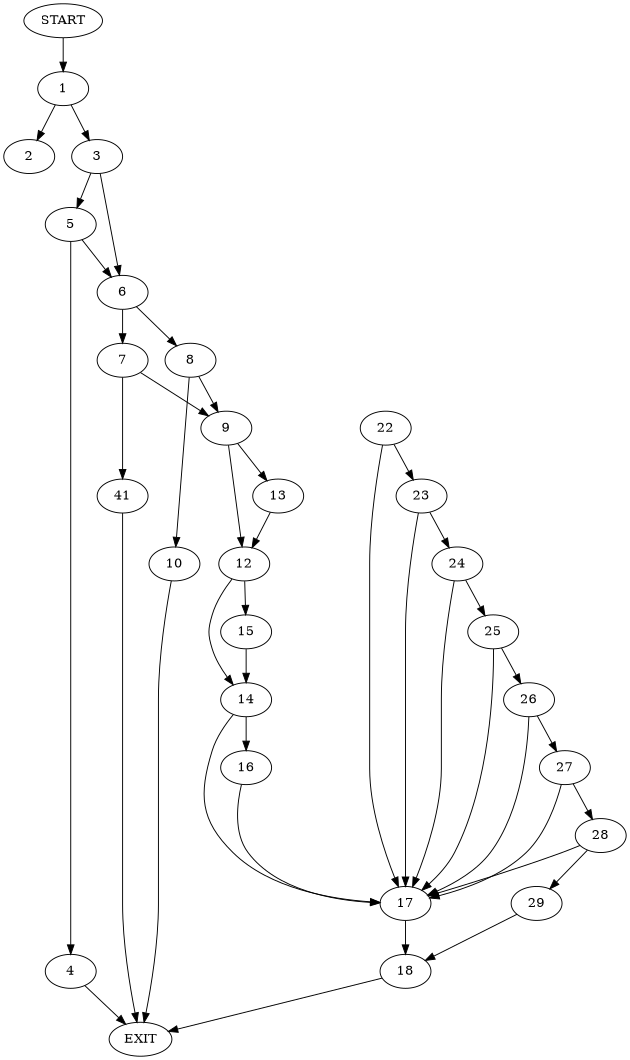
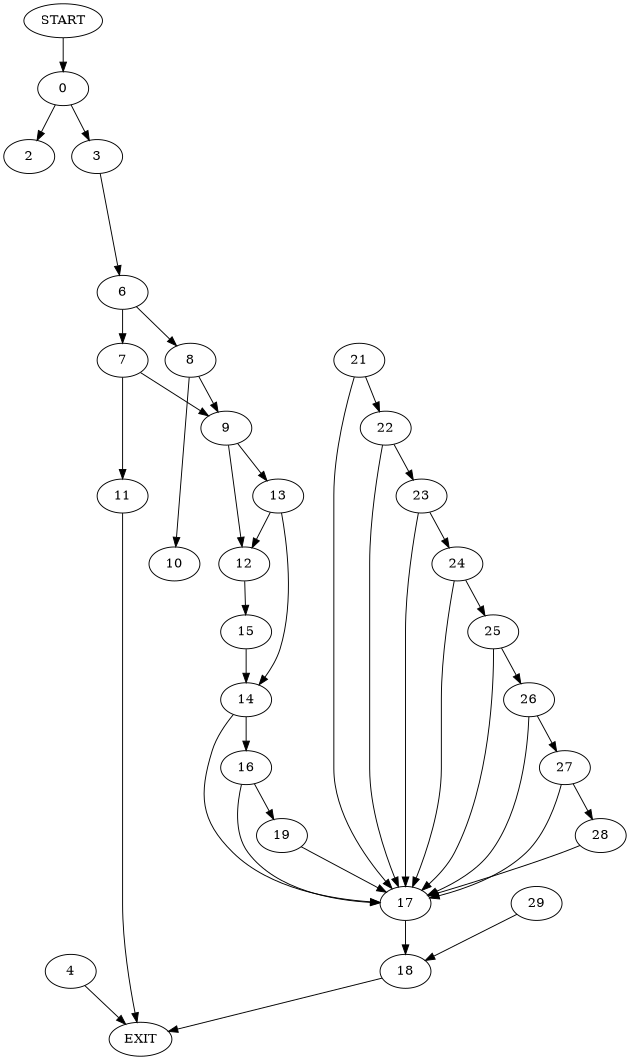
node "1": label "1" -> "0"
node "5": removed
node "21": added
node "41": label "41" -> "11"
edge "12" -> "14": now "13" -> "14"
edge "10" -> "EXIT": removed
node "19": added
edge "28" -> "29": removed
